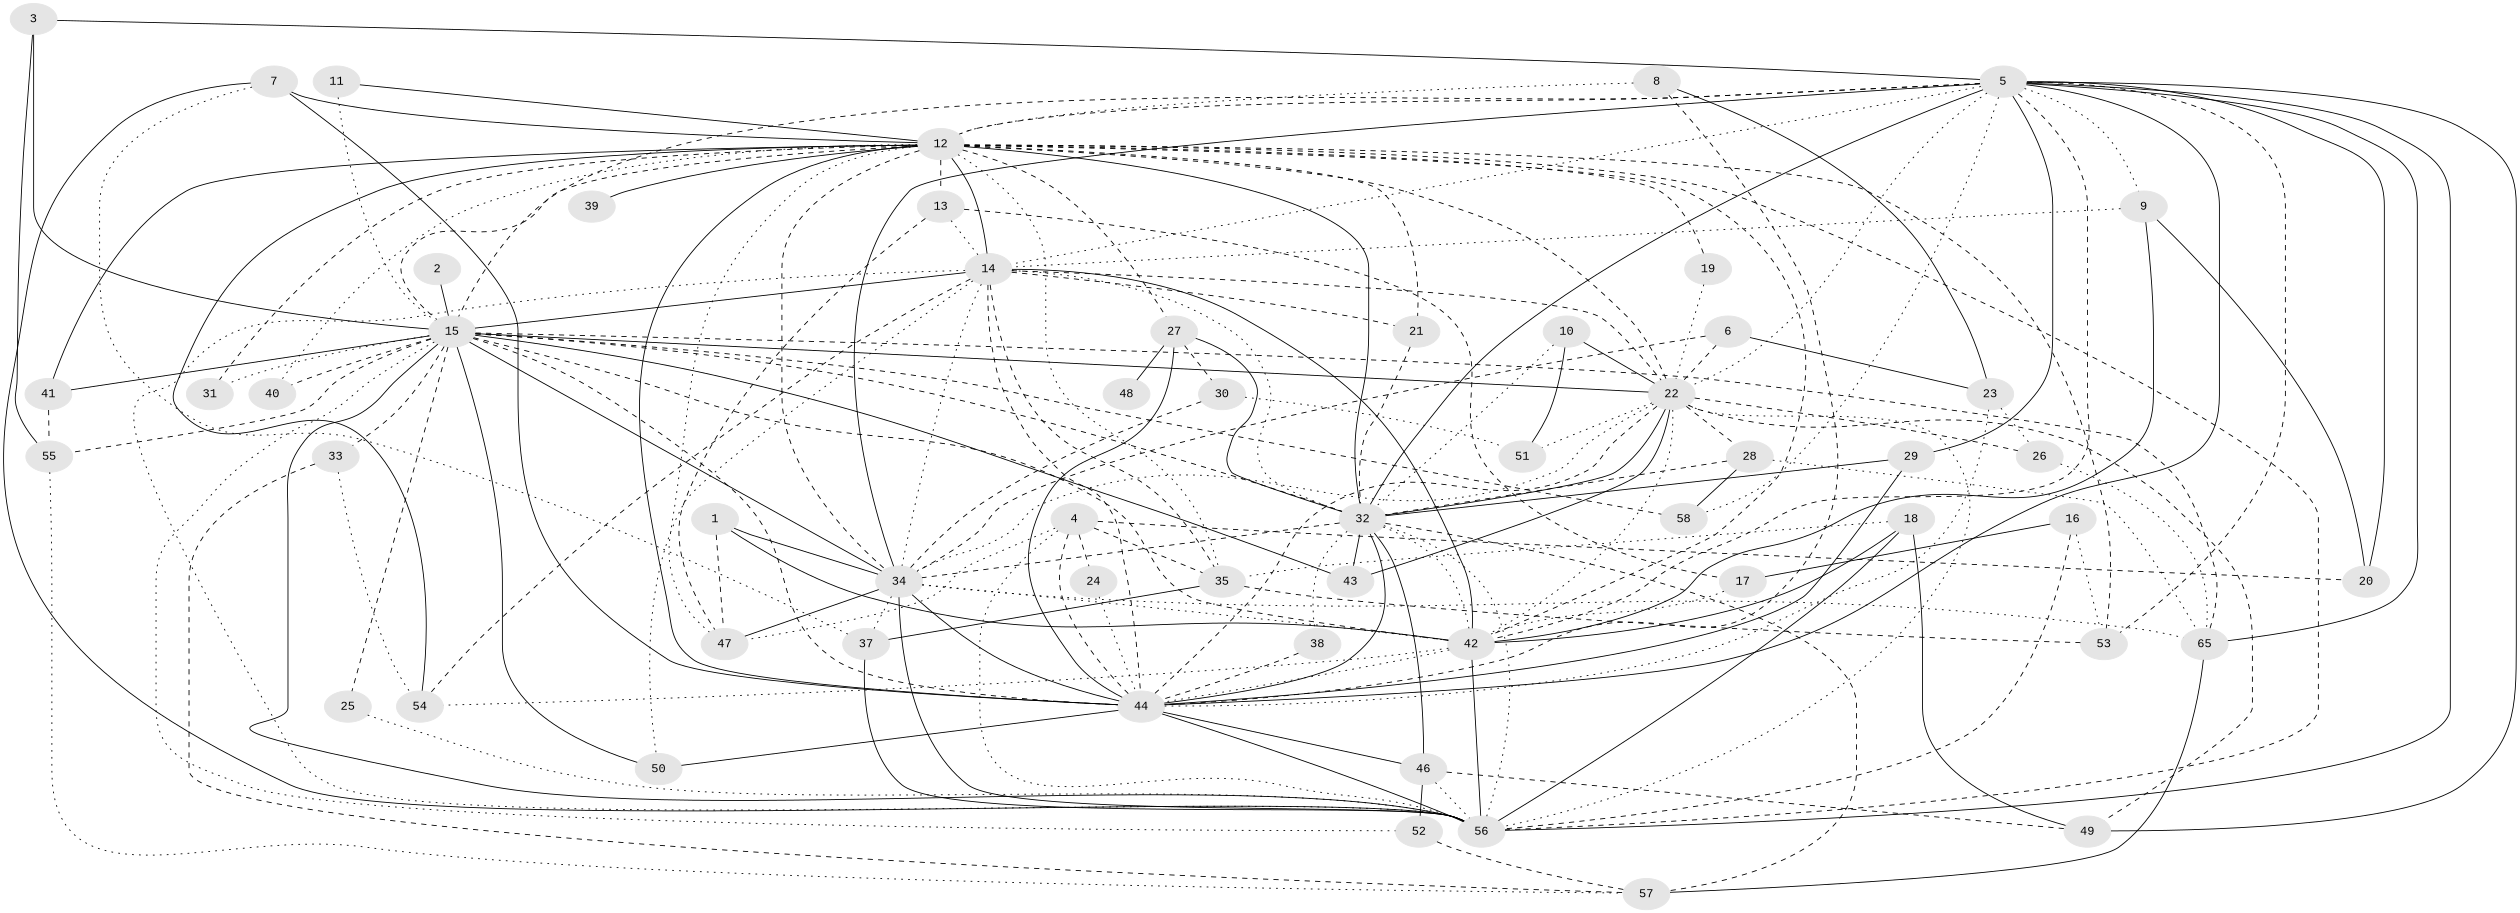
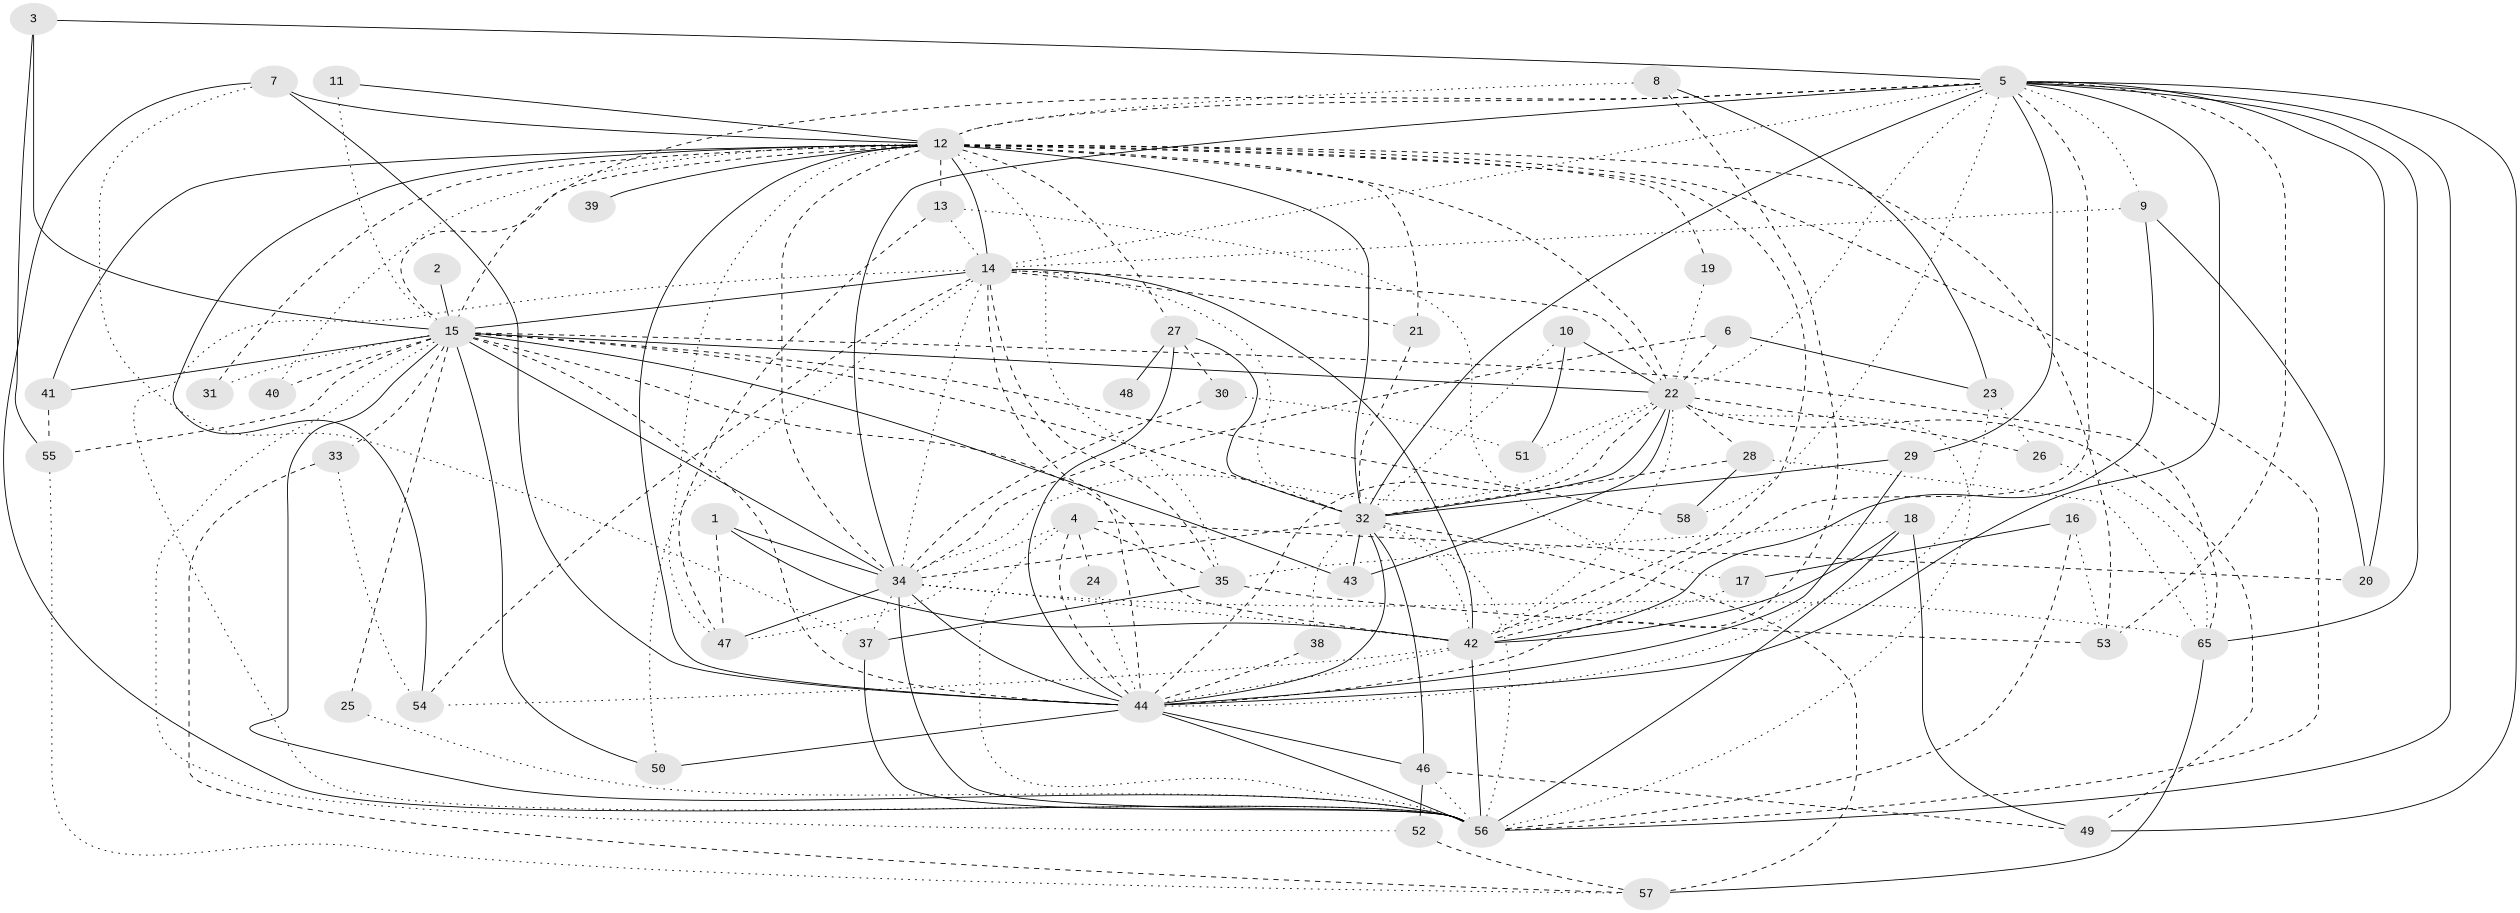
edge "13" -- "17": style dashed -> dotted
